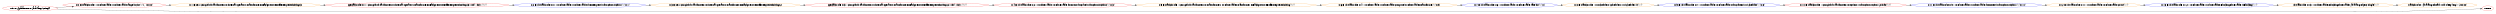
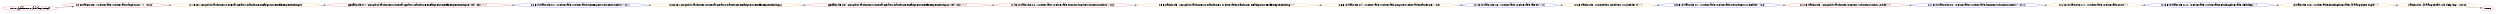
edge "r15 := @parameter0: java.lang.String[]" -> "return": now "staticinvoke <java.lang.Thread: void sleep(long)>(2000L)" -> "return"
